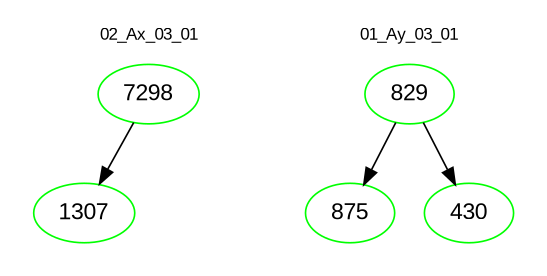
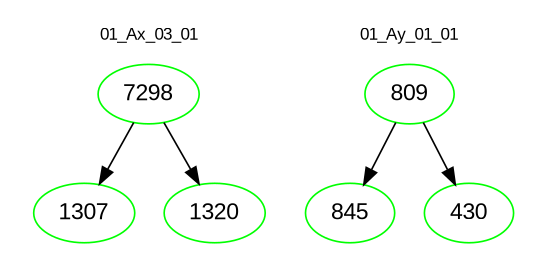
cluster "02_Ax_03_01": label "02_Ax_03_01" -> "01_Ax_03_01"
cluster "01_Ay_03_01": label "01_Ay_03_01" -> "01_Ay_01_01"
node "829": label "829" -> "809"
node "1320": added
node "875": label "875" -> "845"
